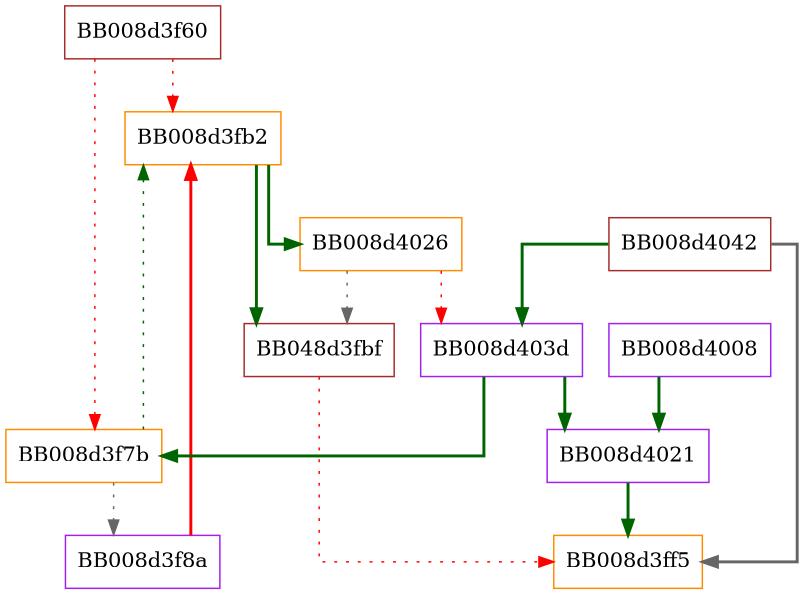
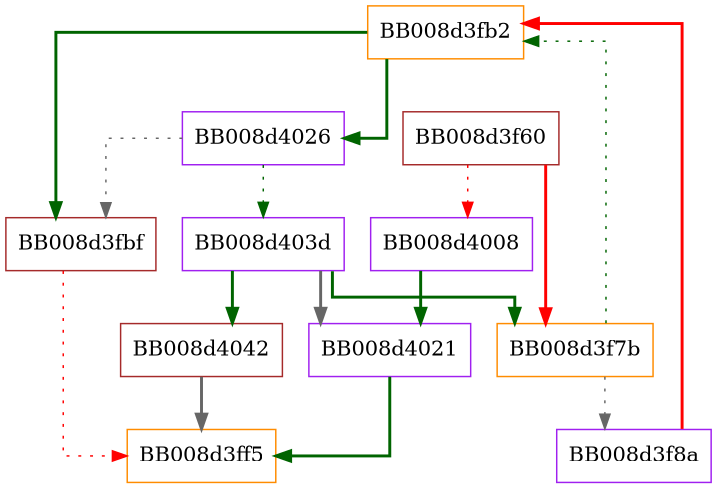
edge "BB008d3f60" -> "BB008d3fb2": now "BB008d3f60" -> "BB008d4008"
edge "BB008d3f60" -> "BB008d3f7b": style dotted -> bold
node "BB008d4026": color darkorange -> purple
edge "BB008d4042" -> "BB008d403d": reversed
edge "BB008d4026" -> "BB008d403d": color red -> darkgreen
node "BB048d3fbf": label "BB048d3fbf" -> "BB008d3fbf"
edge "BB008d403d" -> "BB008d4021": color darkgreen -> gray40
